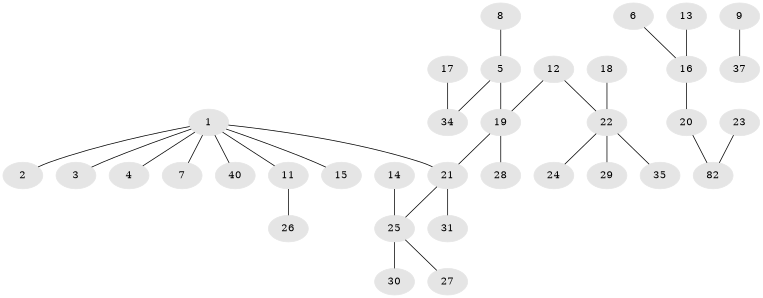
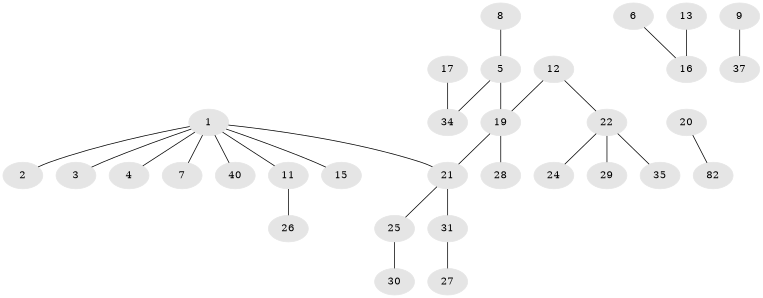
node "18": removed
edge "16" -- "20": removed
node "23": removed
node "14": removed
edge "25" -- "27": now "31" -- "27"
